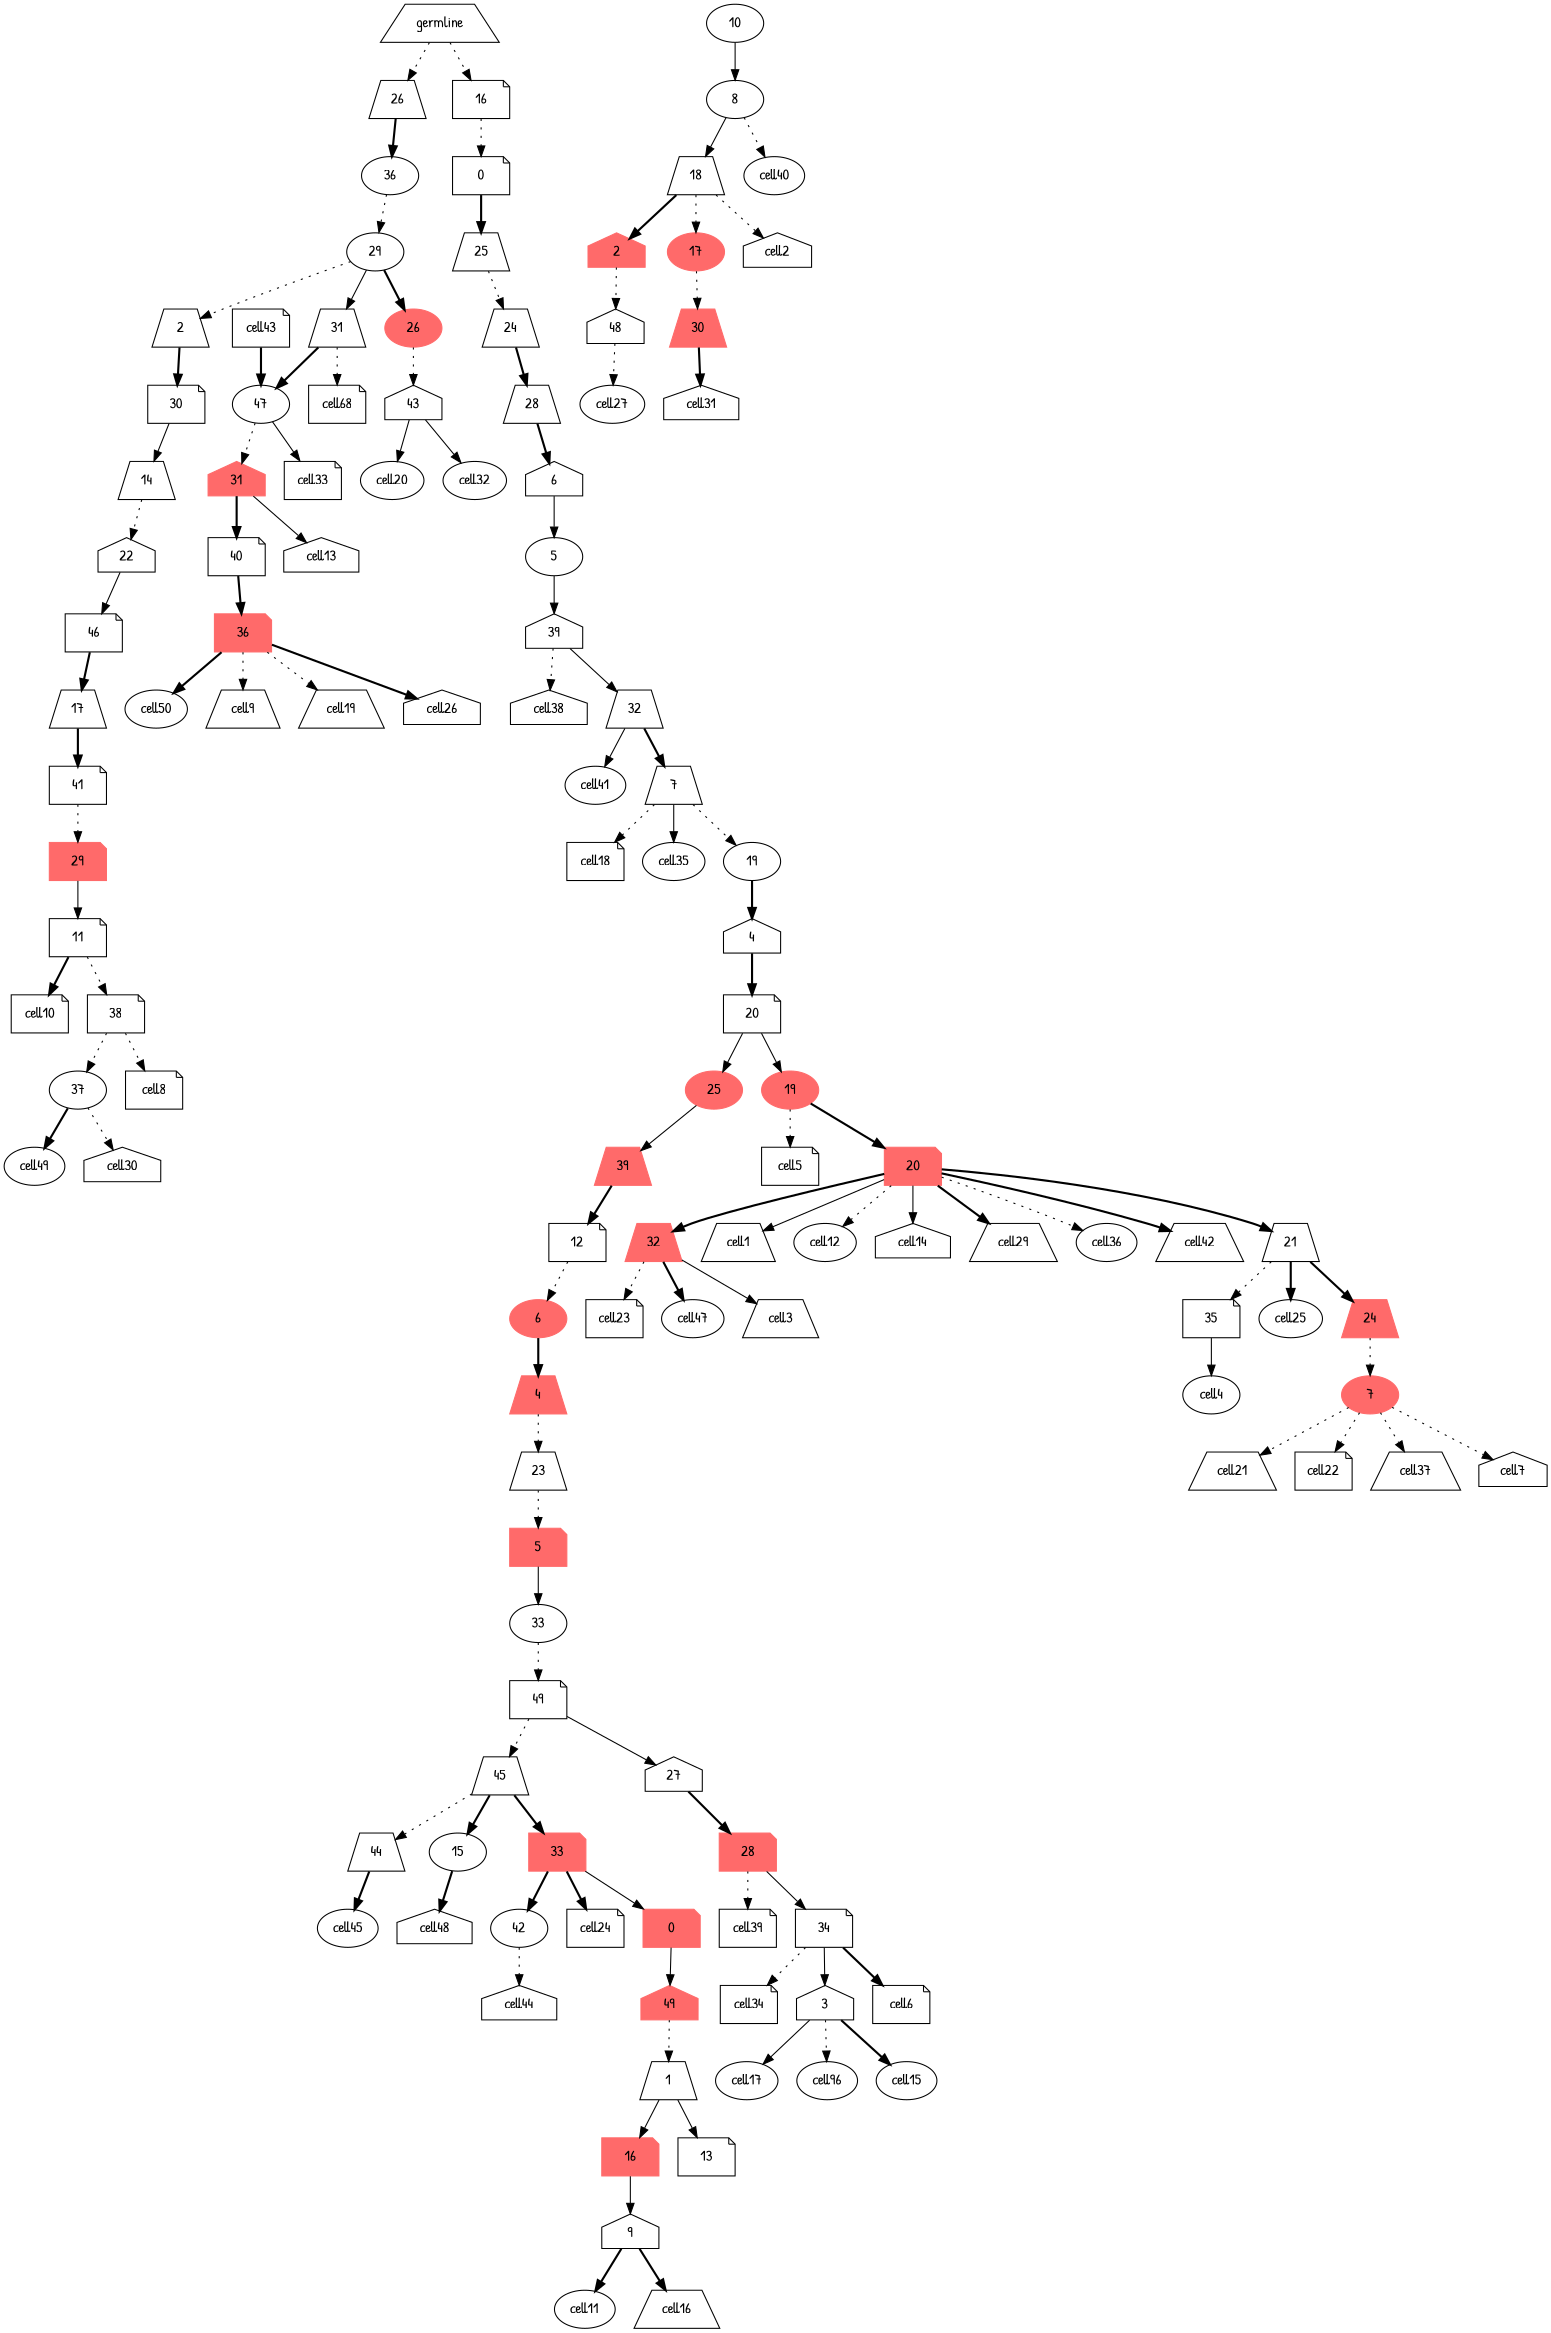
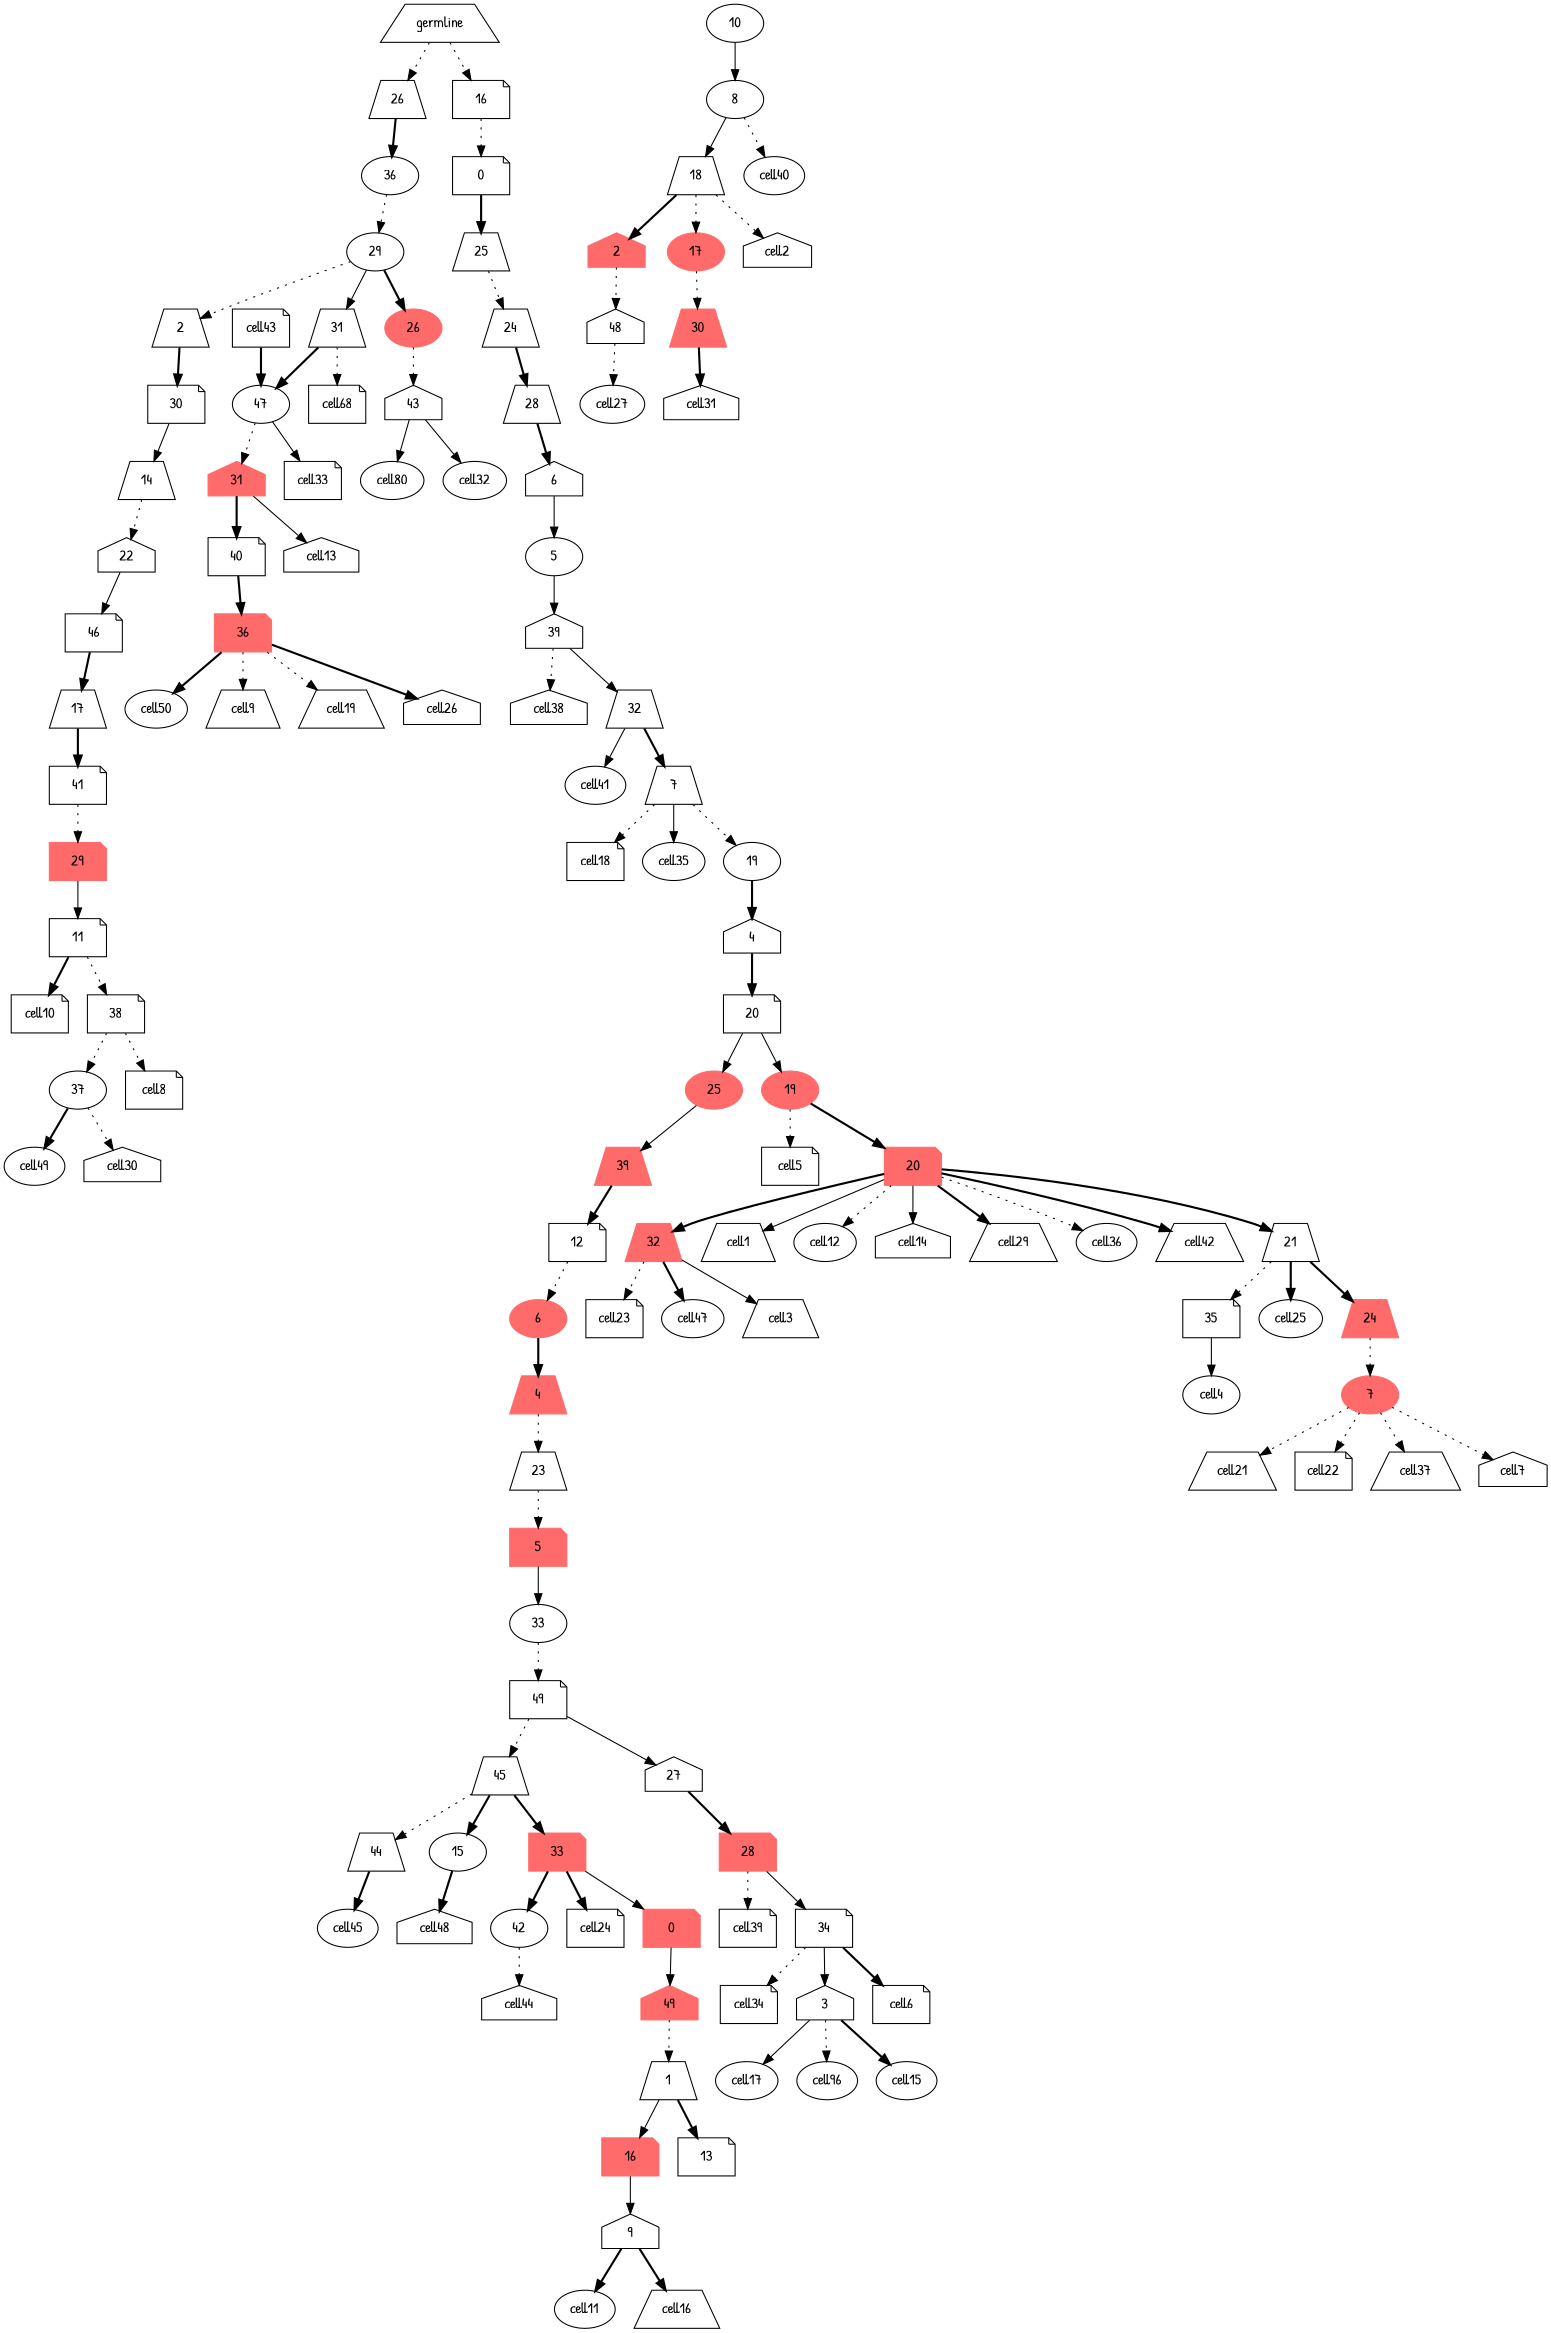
node "cell20": label "cell20" -> "cell80"
edge "1" -> "13": style solid -> bold
